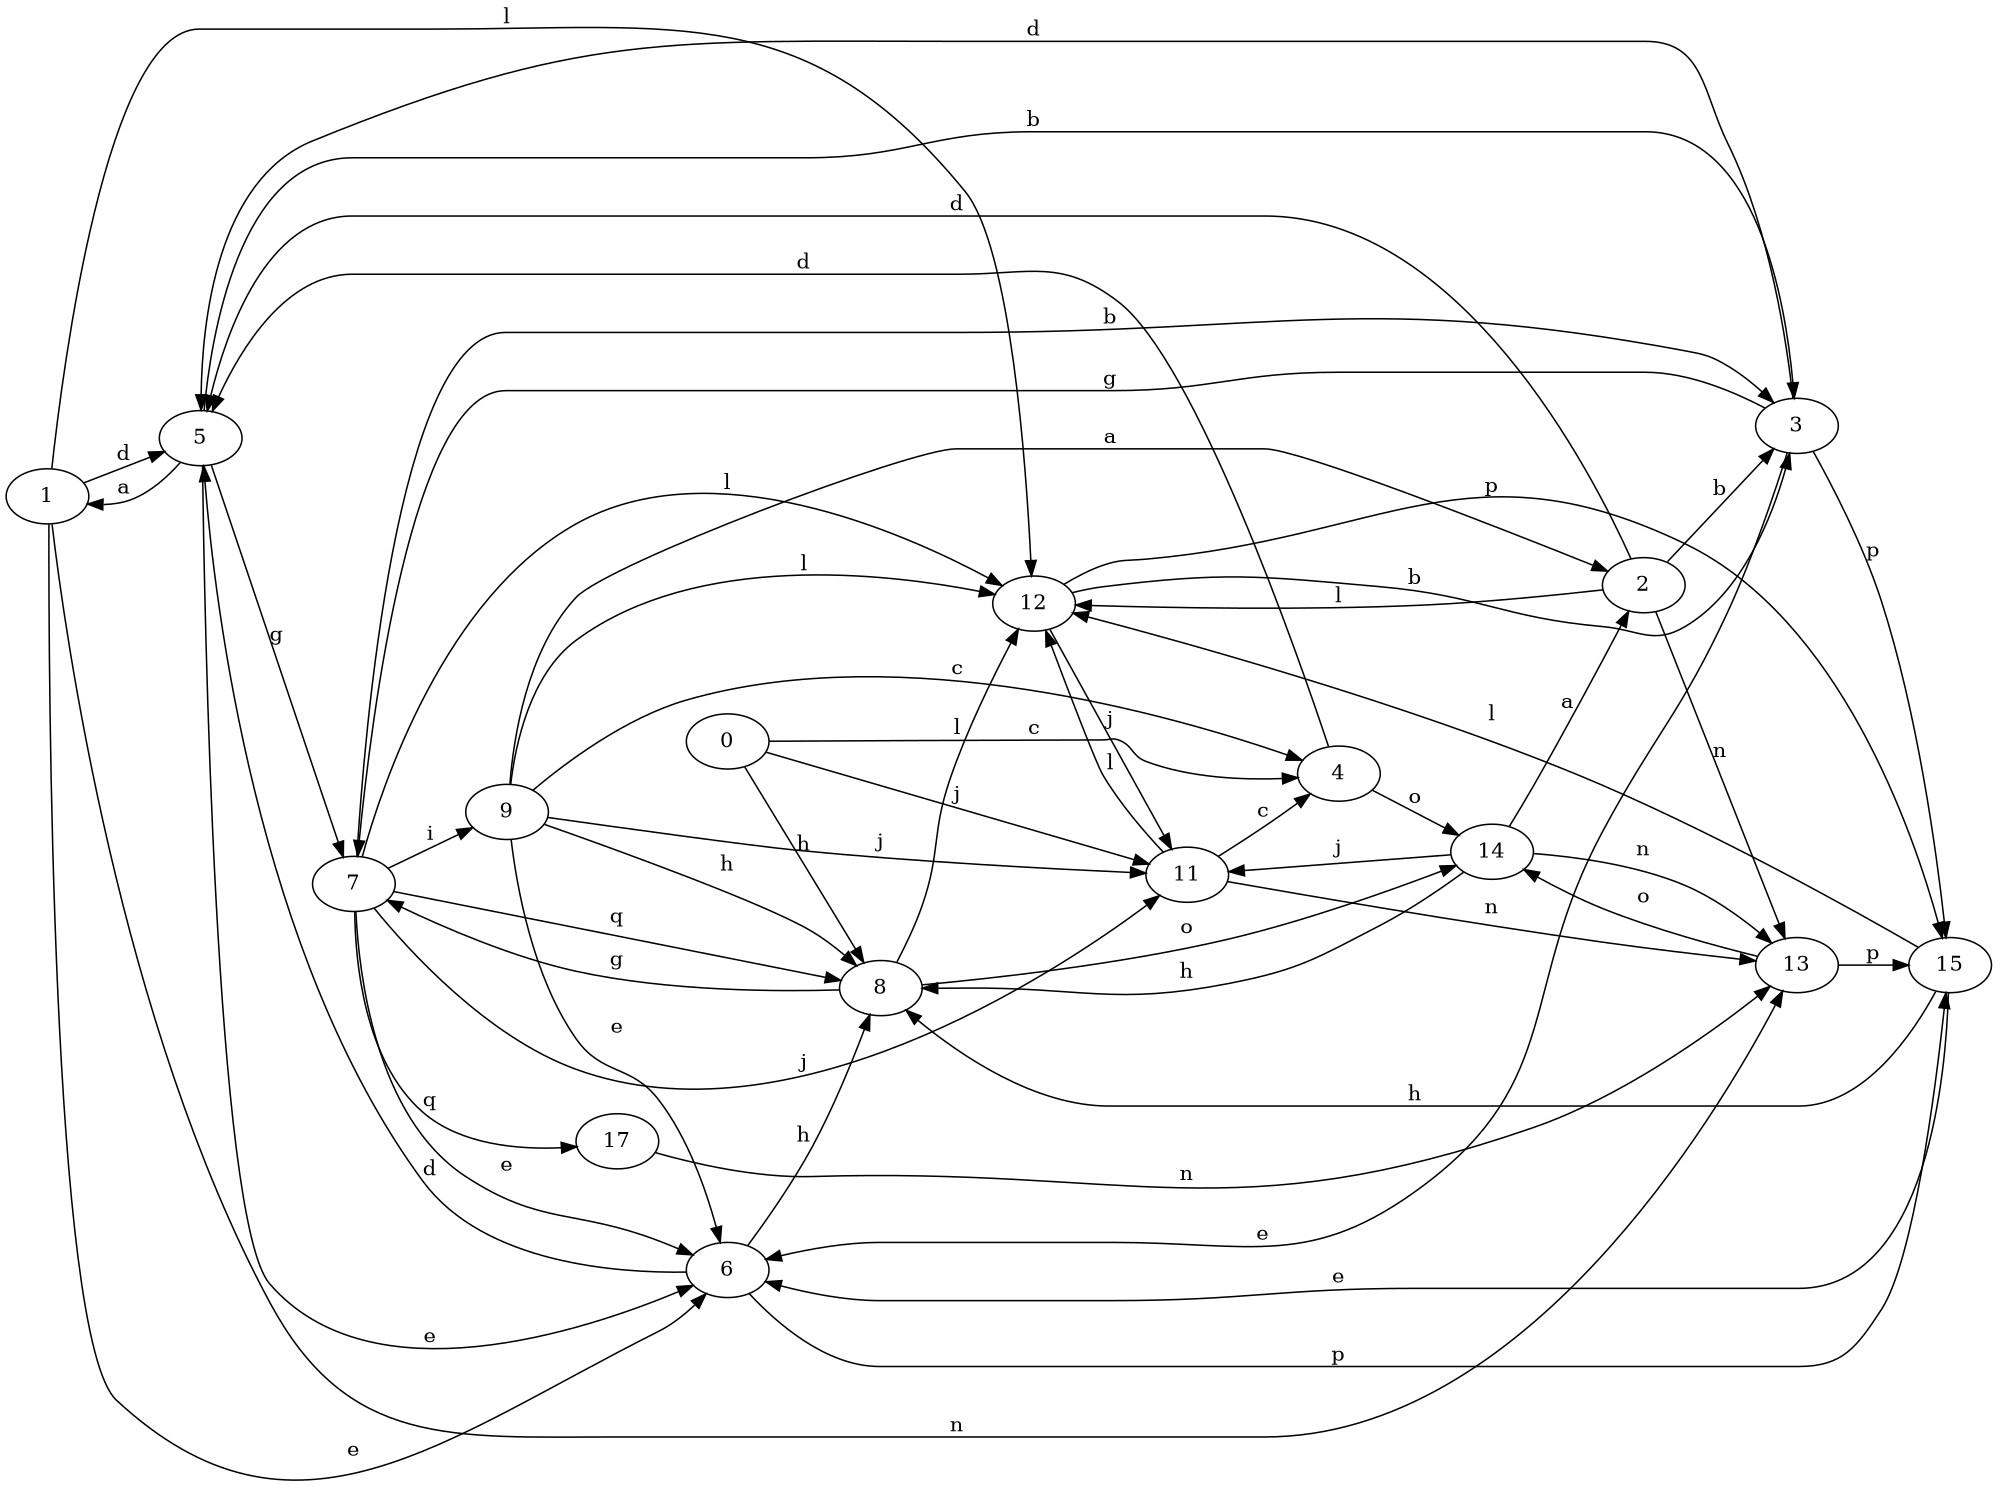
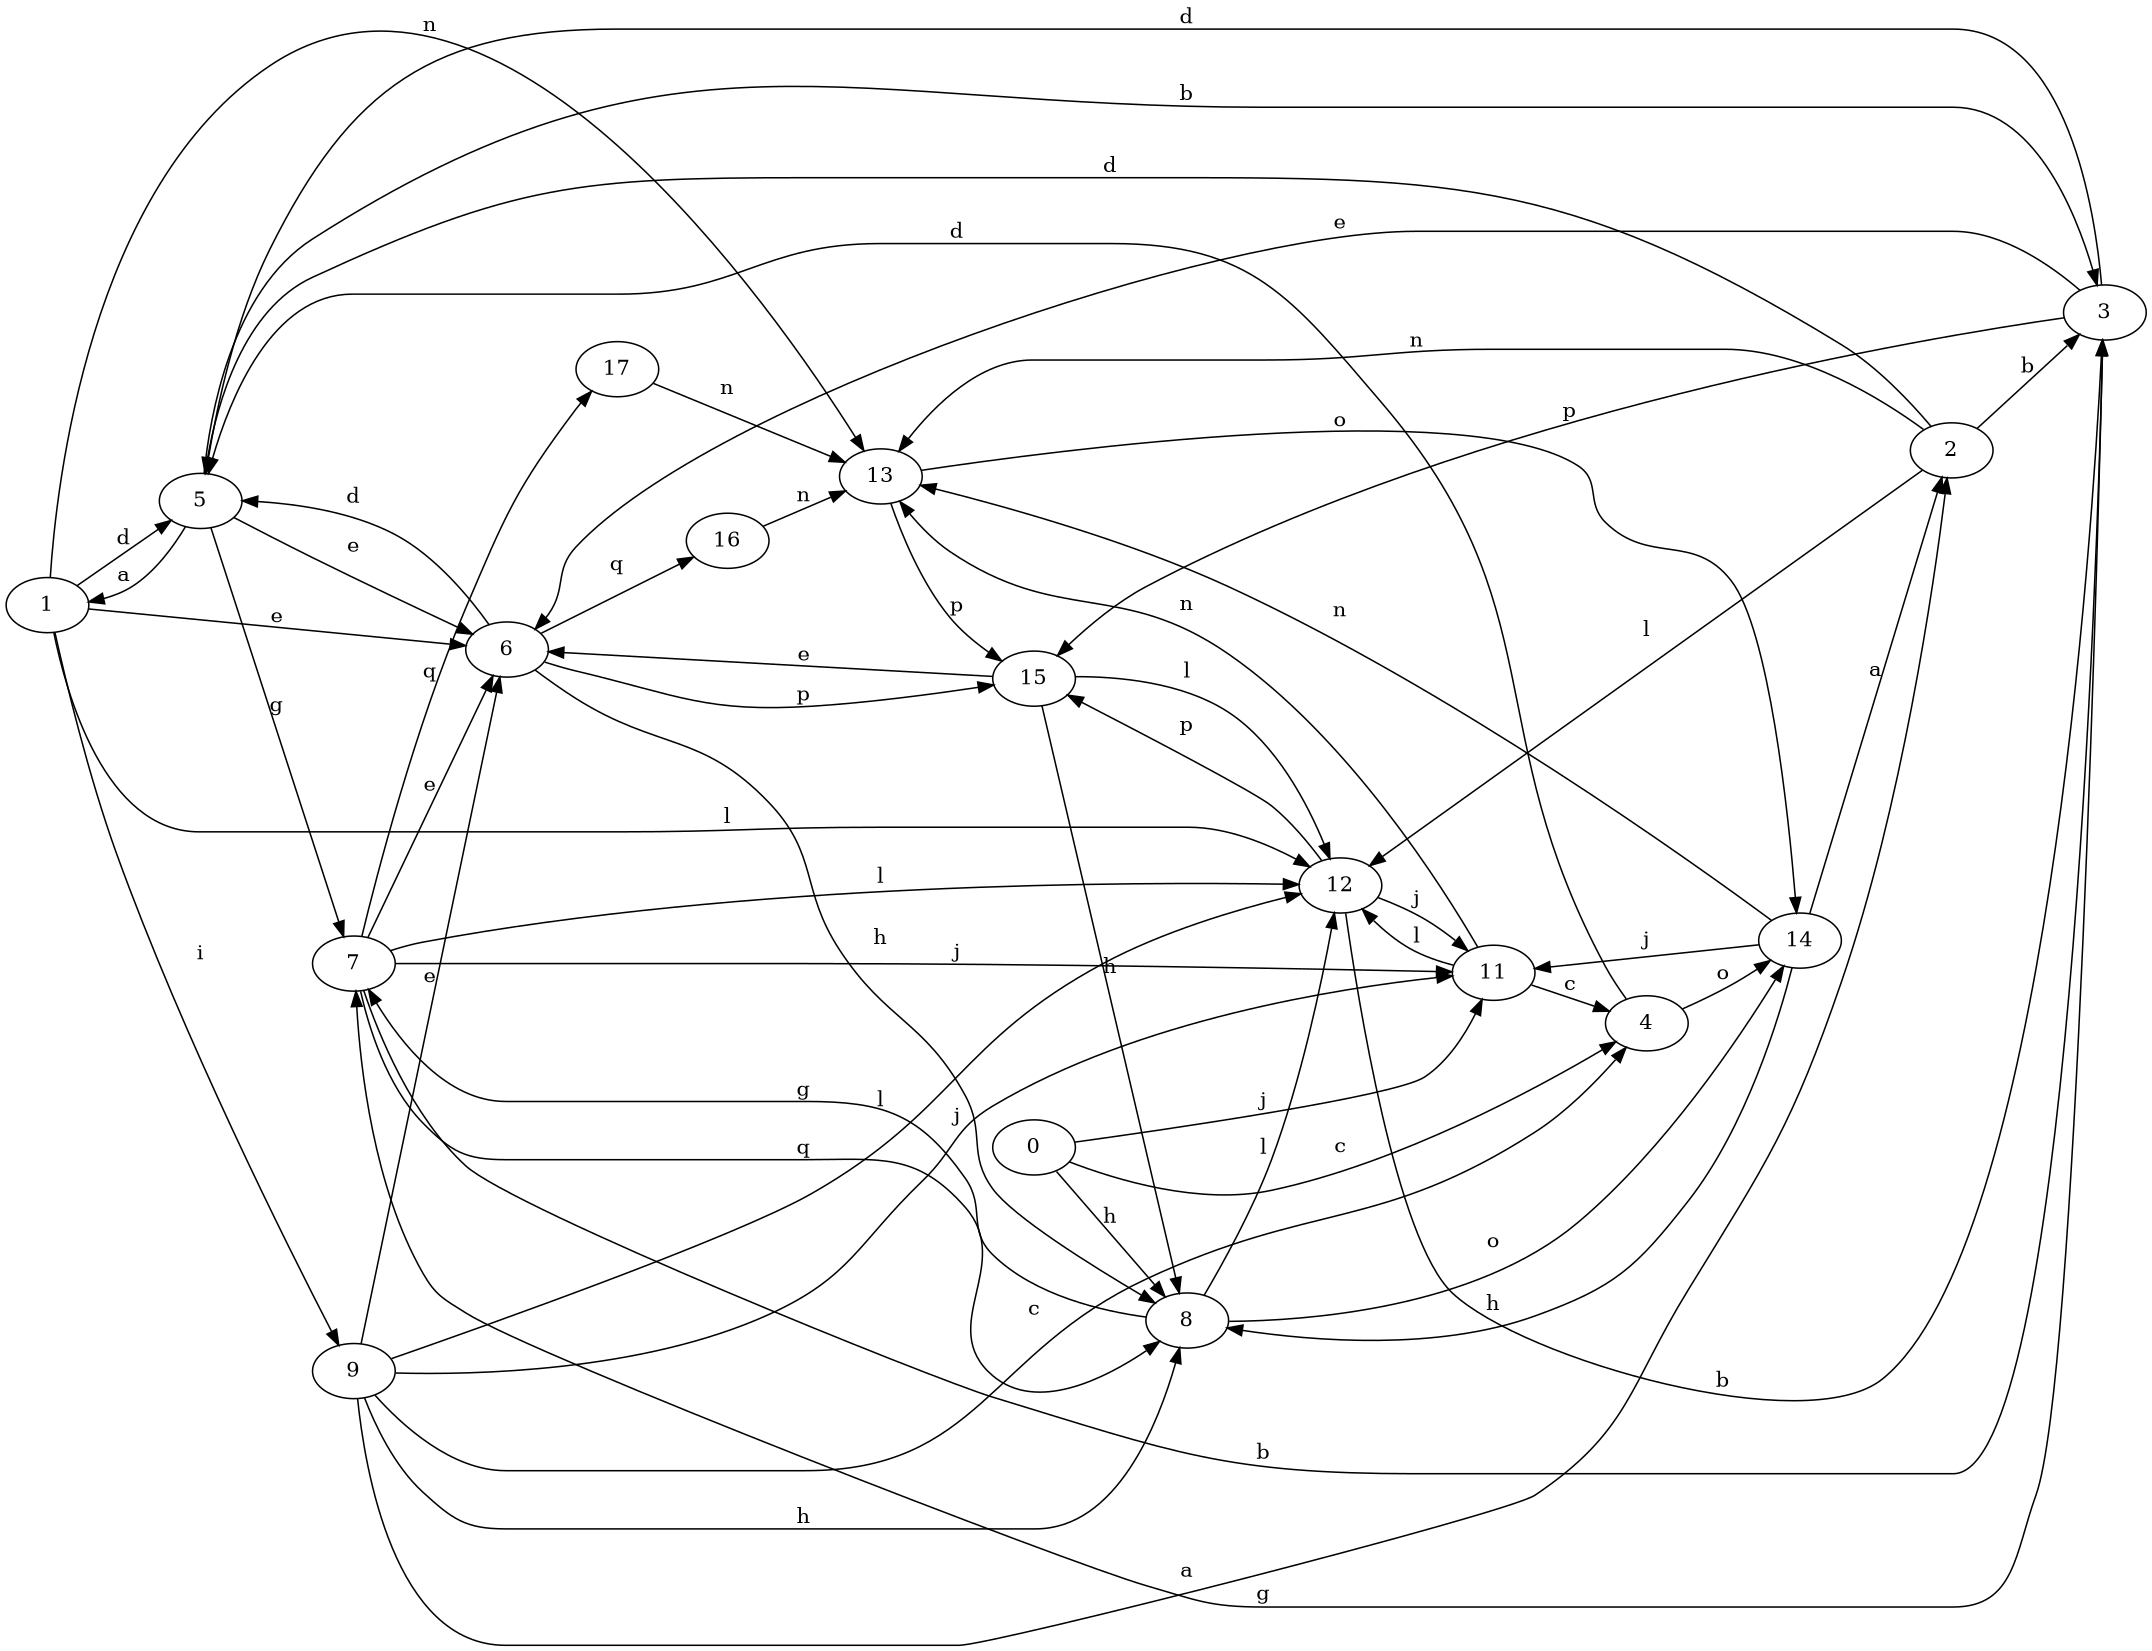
node "16": added
edge "7" -> "9": now "1" -> "9"
